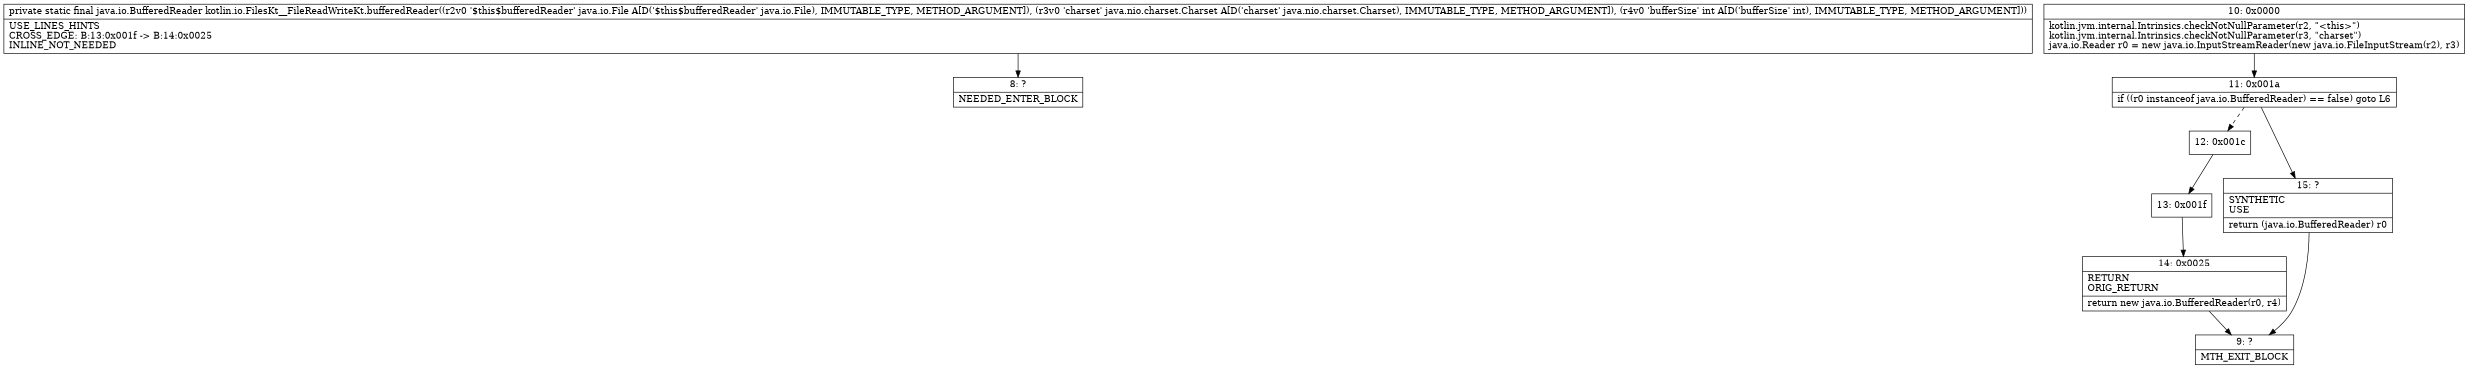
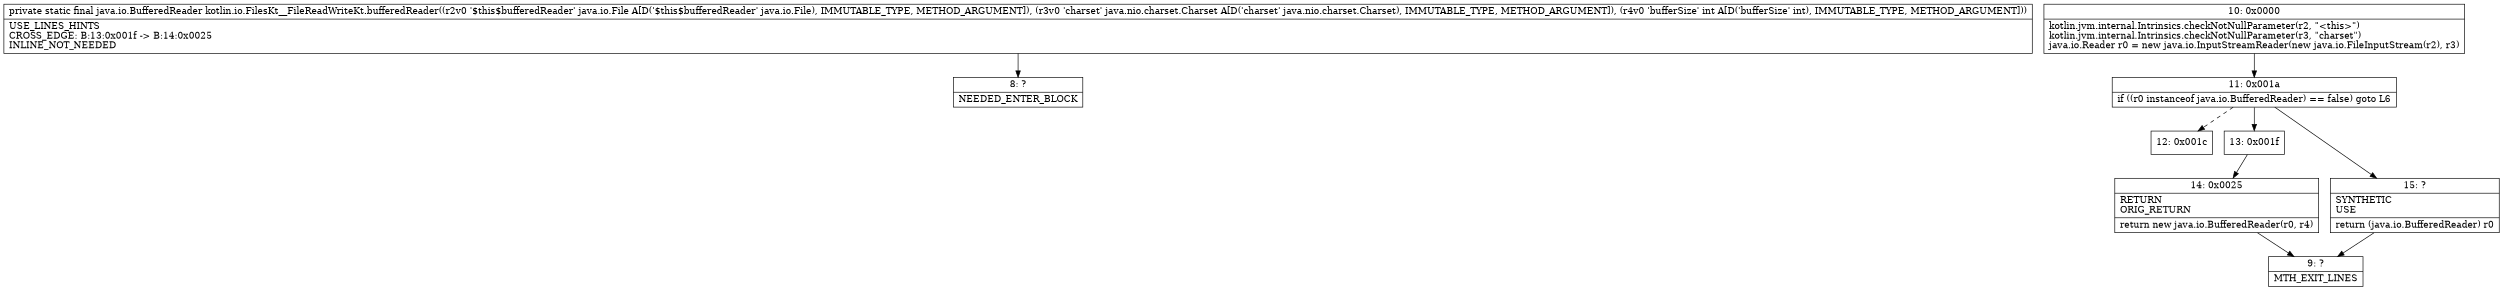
edge "12: 0x001c" -> "13: 0x001f": now "11: 0x001a" -> "13: 0x001f"
node "9: ?": text "MTH_EXIT_BLOCK" -> "MTH_EXIT_LINES"
